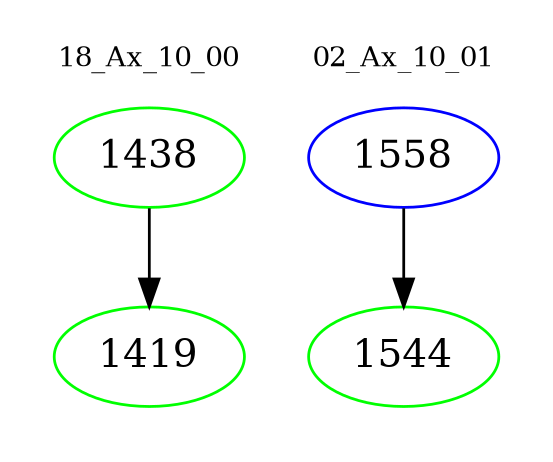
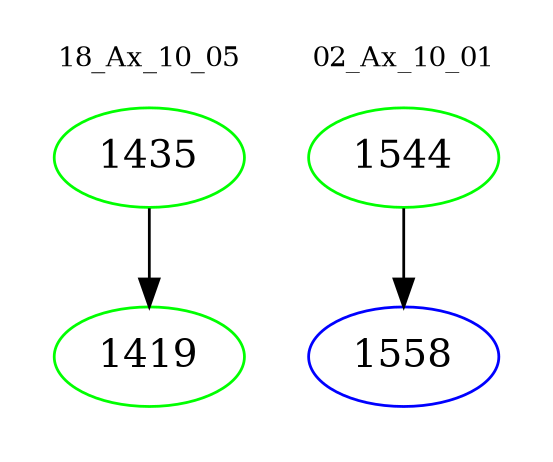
cluster "18_Ax_10_00": label "18_Ax_10_00" -> "18_Ax_10_05"
node "1438": label "1438" -> "1435"
edge "1558" -> "1544": reversed
